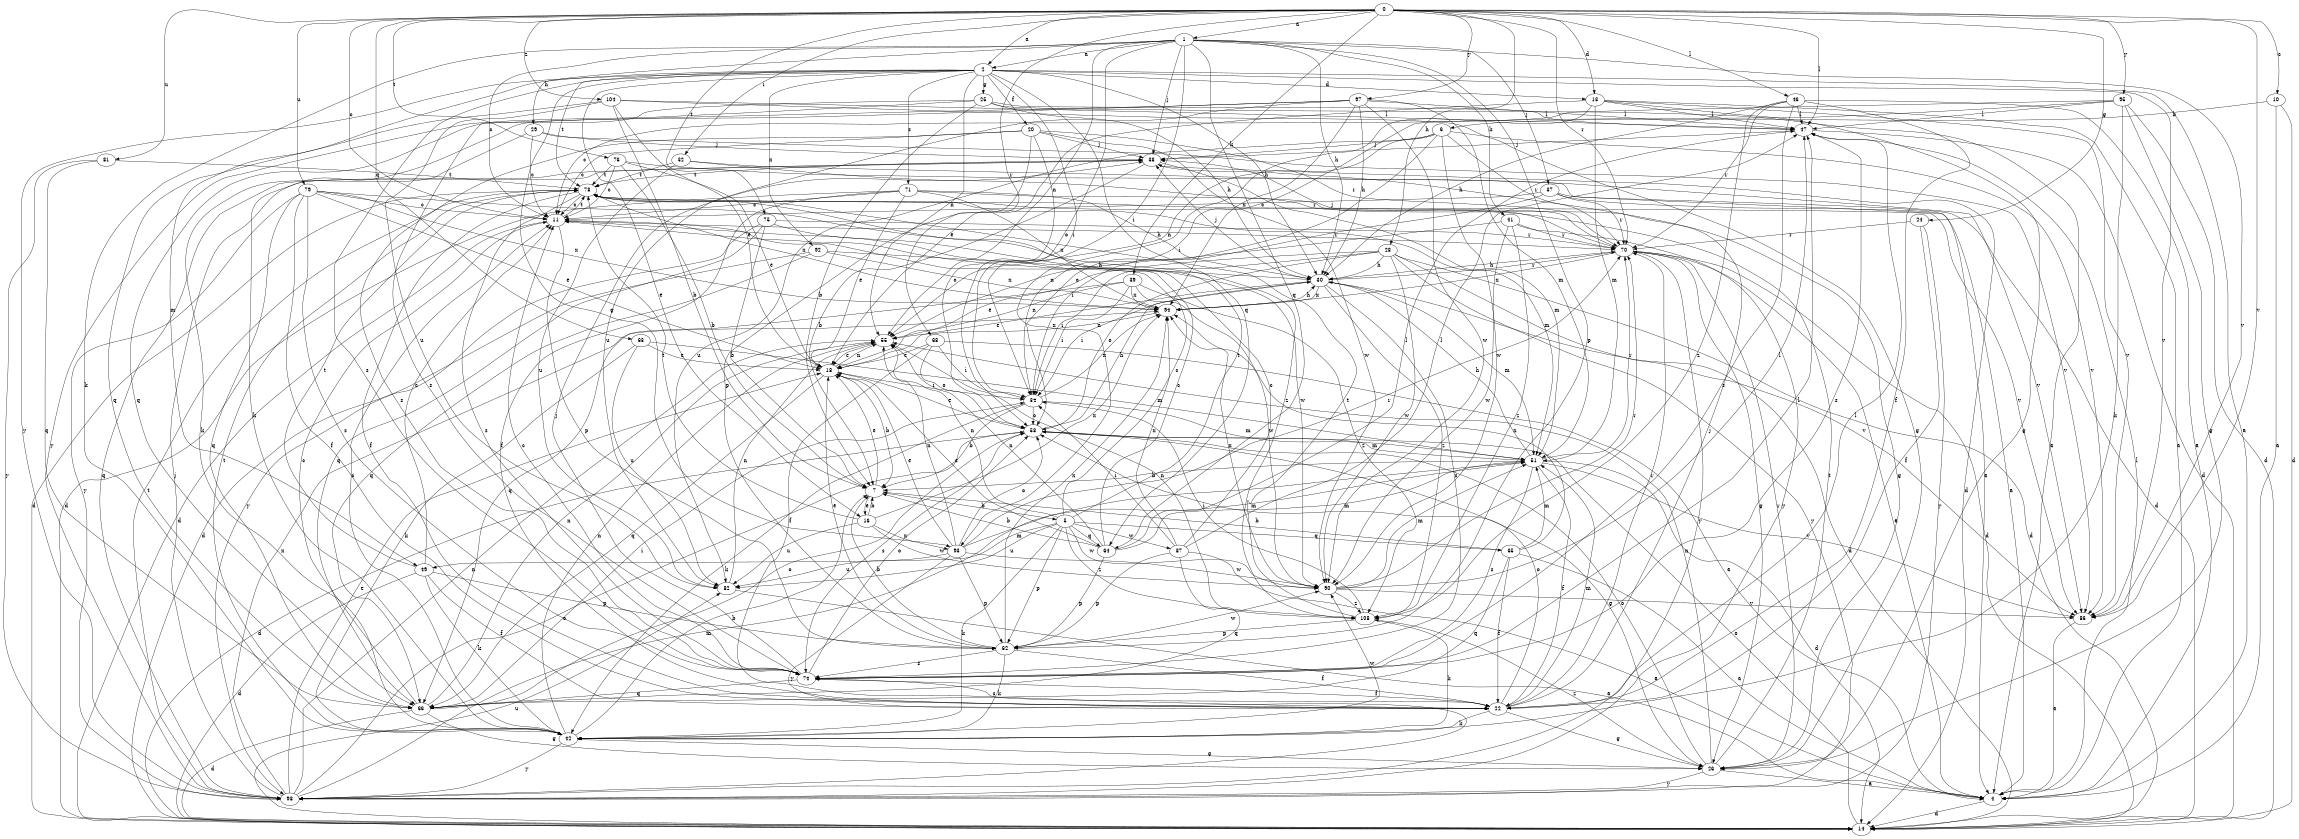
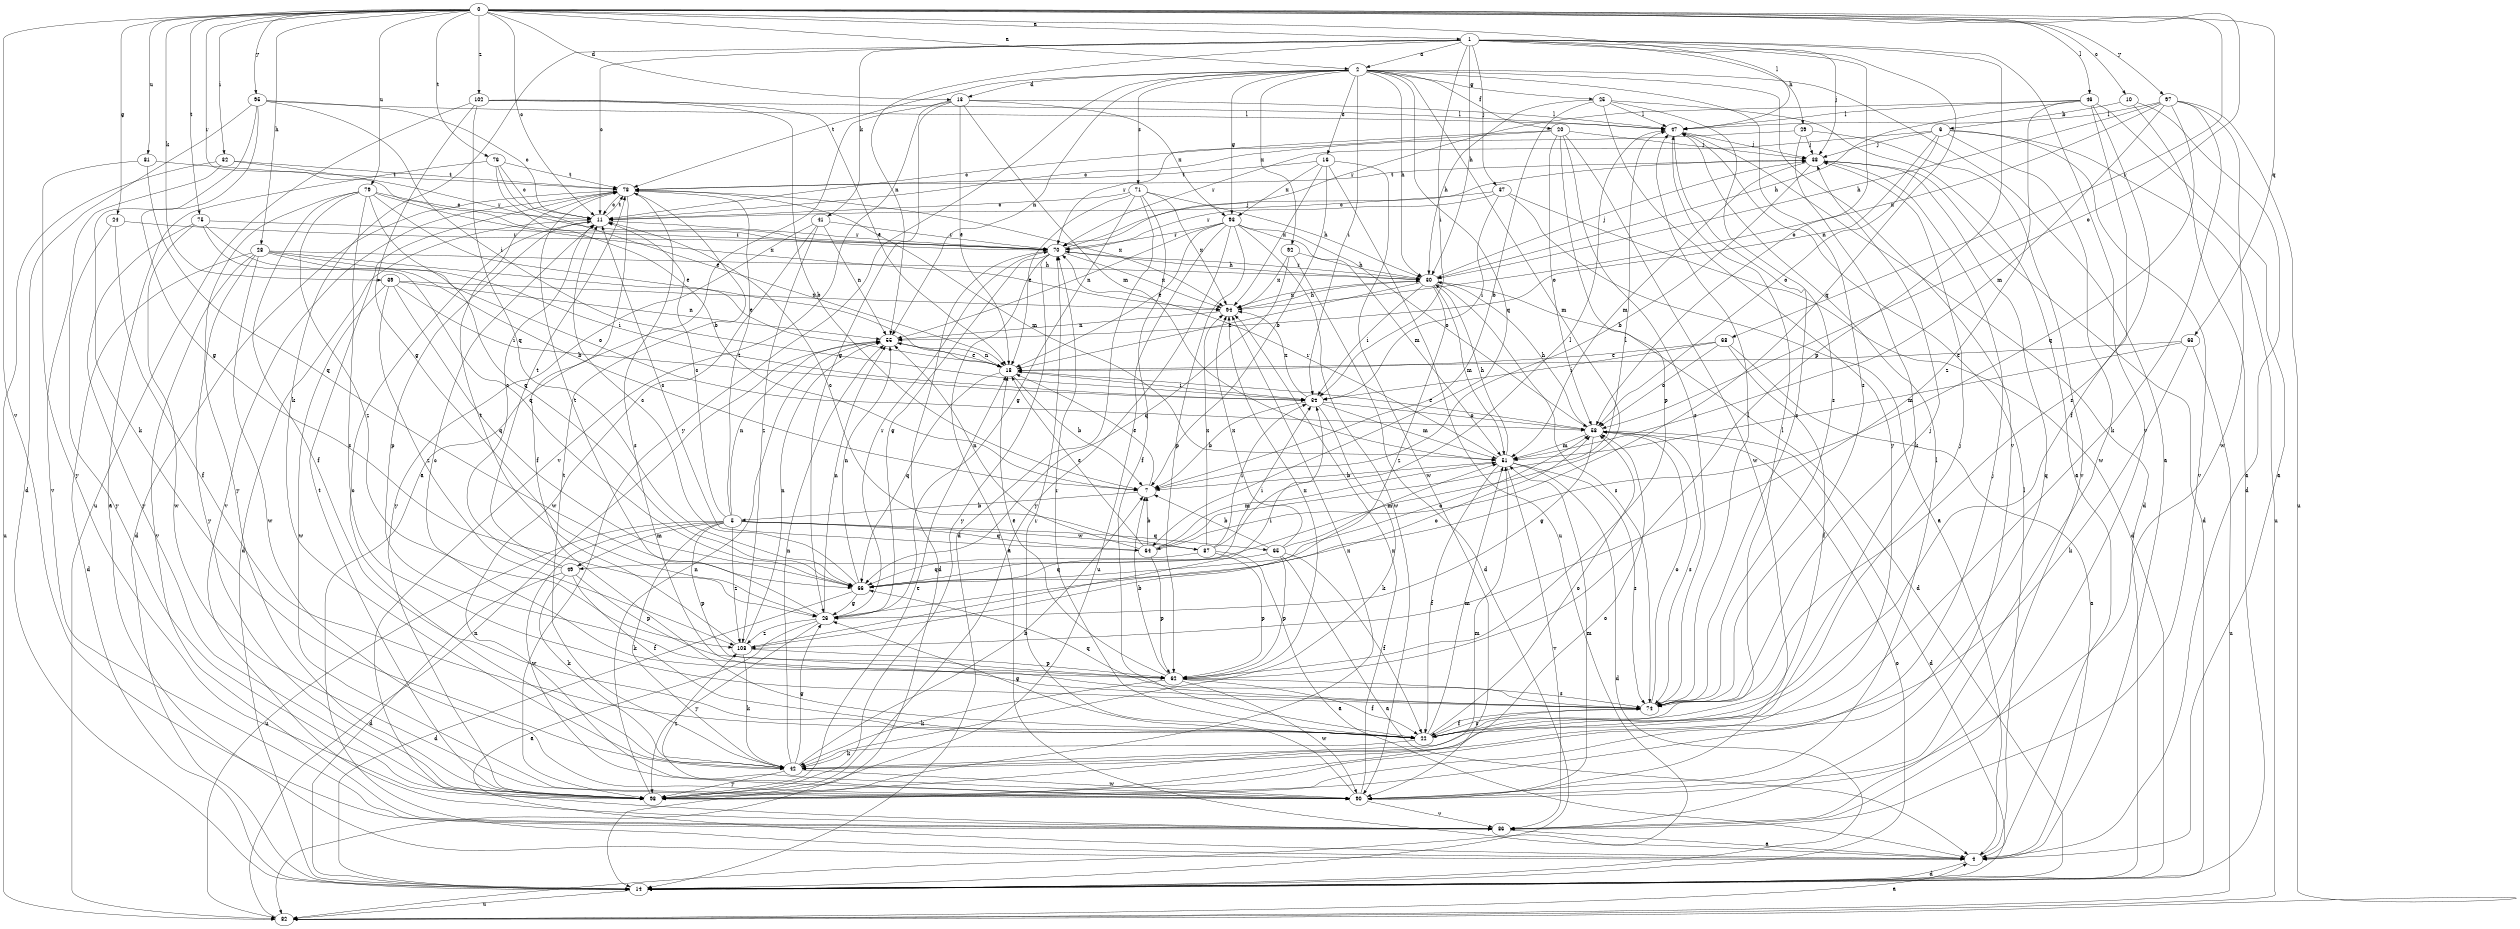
edge "0" -> "58": added, label "o"
node "104": label "104" -> "102"
edge "7" -> "16": removed, label "e"
edge "65" -> "62": added, label "p"
